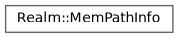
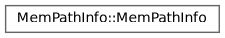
node "Realm::MemPathInfo": label "Realm::MemPathInfo" -> "MemPathInfo::MemPathInfo"
